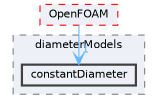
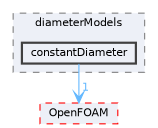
edge "OpenFOAM" -> "constantDiameter": reversed
